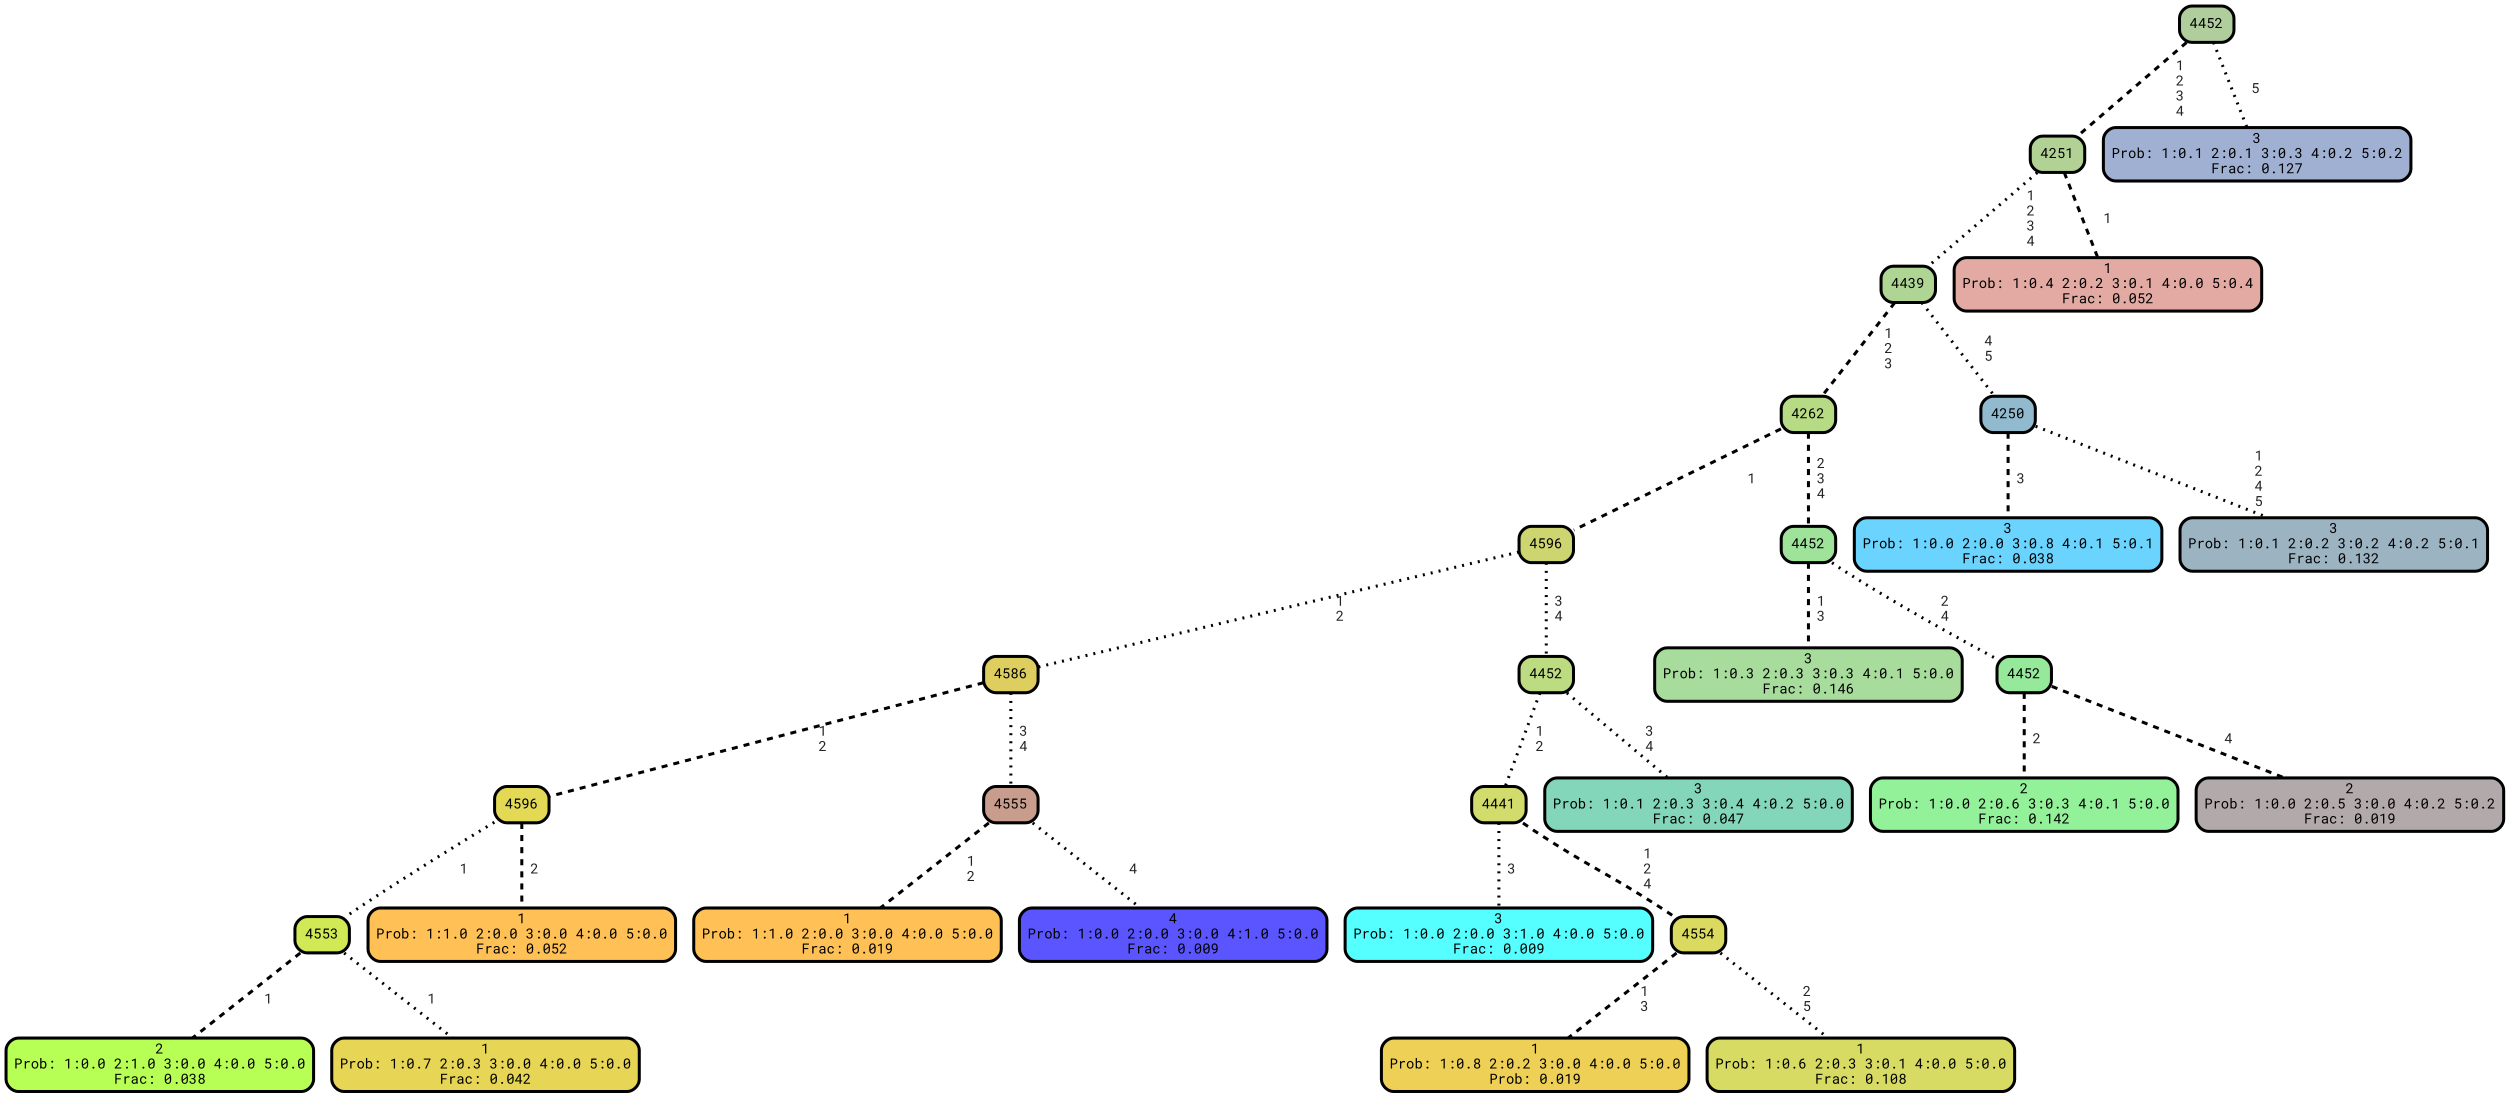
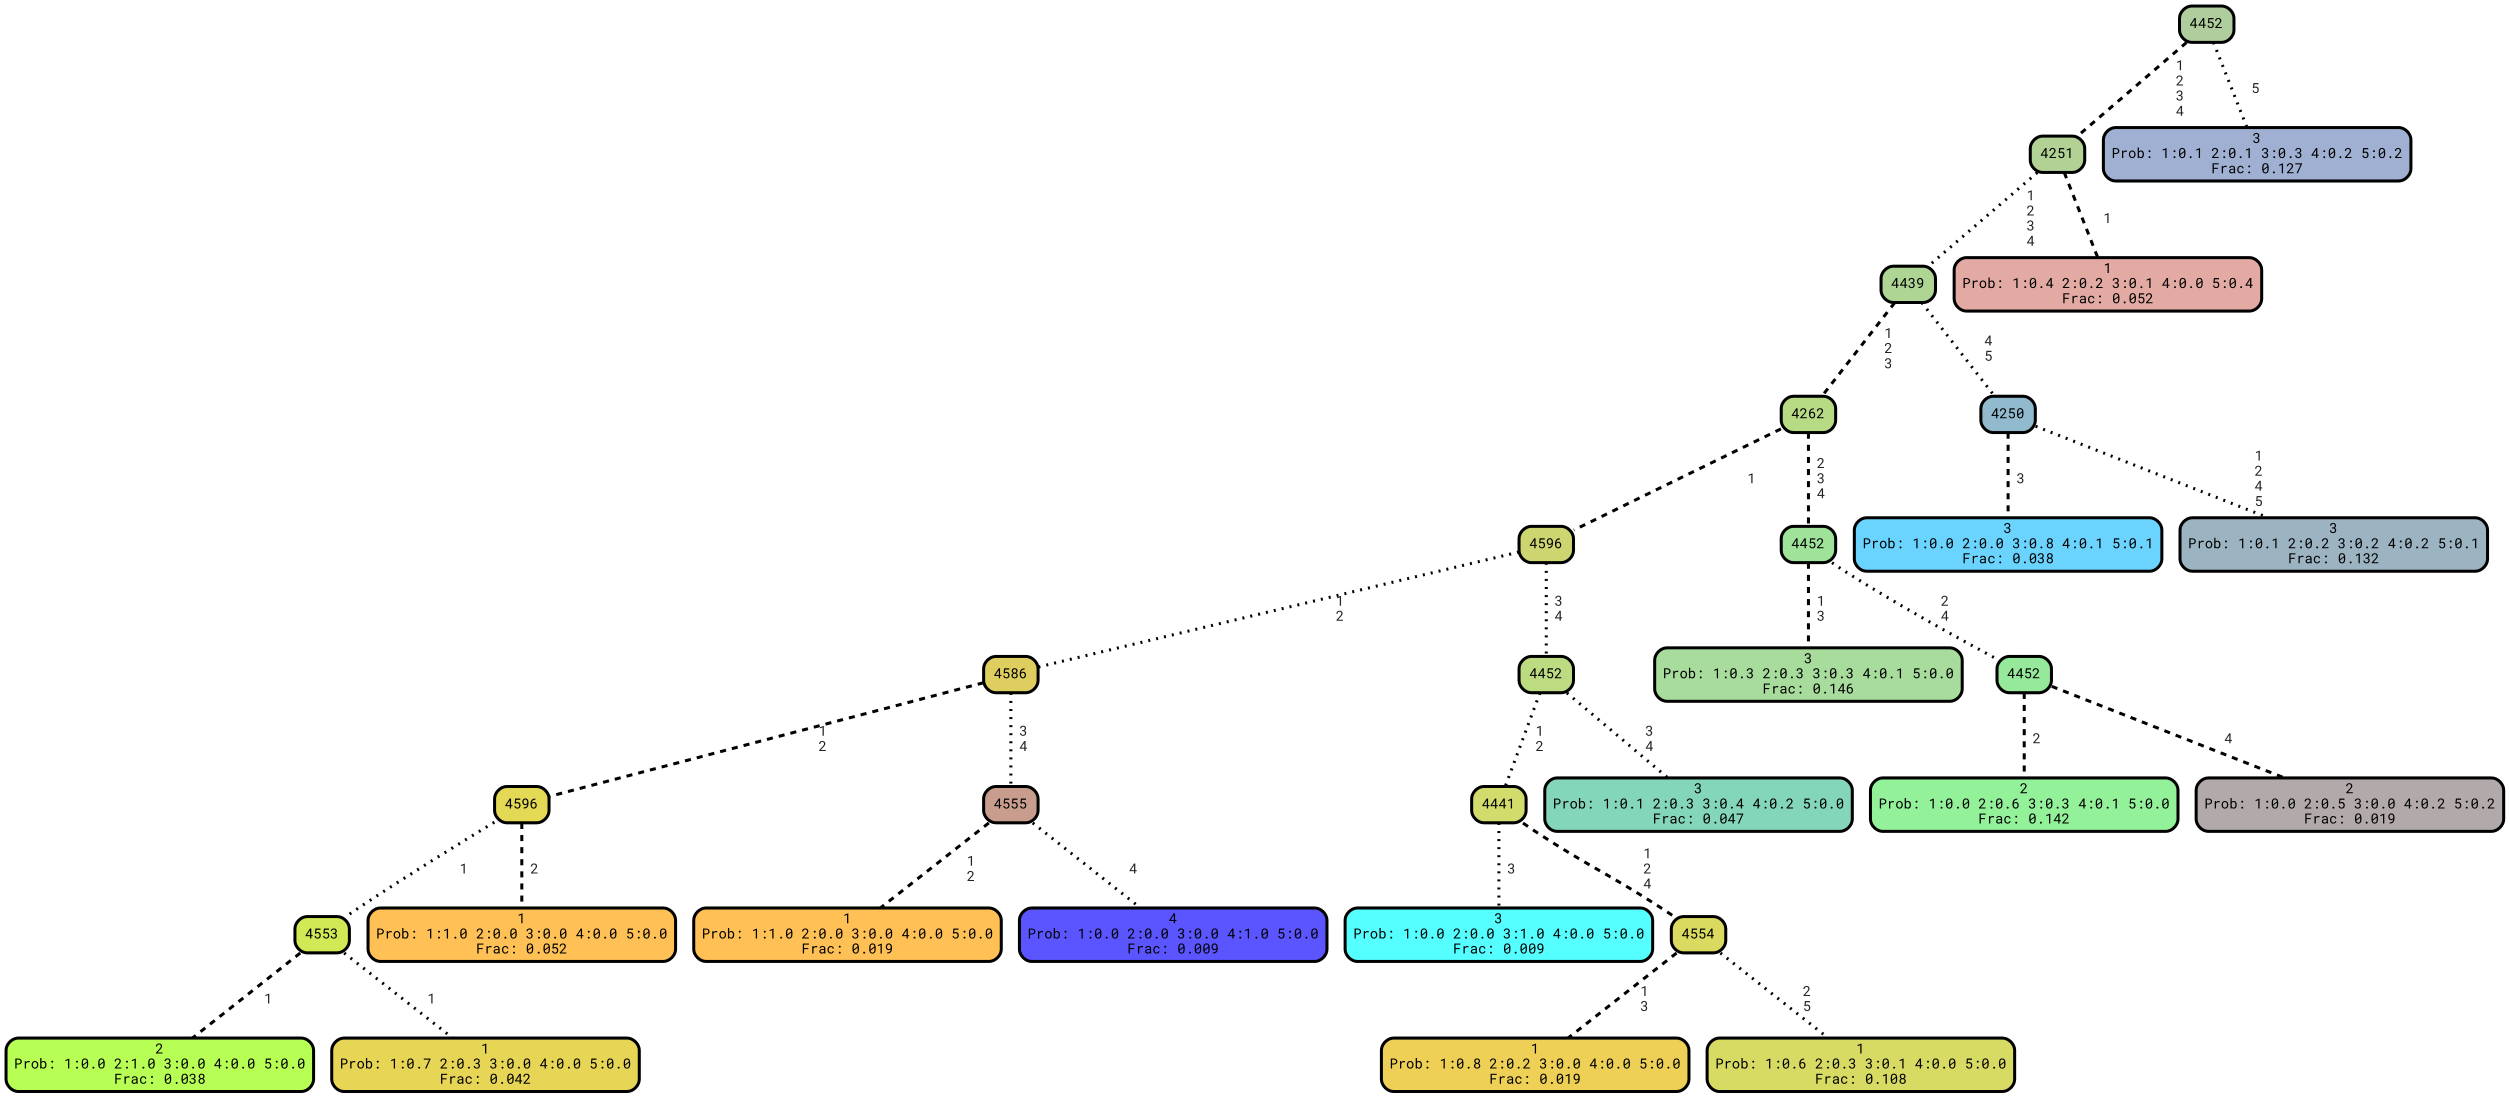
node "1 Prob: 1:0.8 2:0.2 3:0.0 4:0.0 5:0.0 Prob: 0.019": label "1 Prob: 1:0.8 2:0.2 3:0.0 4:0.0 5:0.0 Prob: 0.019" -> "1 Prob: 1:0.8 2:0.2 3:0.0 4:0.0 5:0.0 Frac: 0.019"
